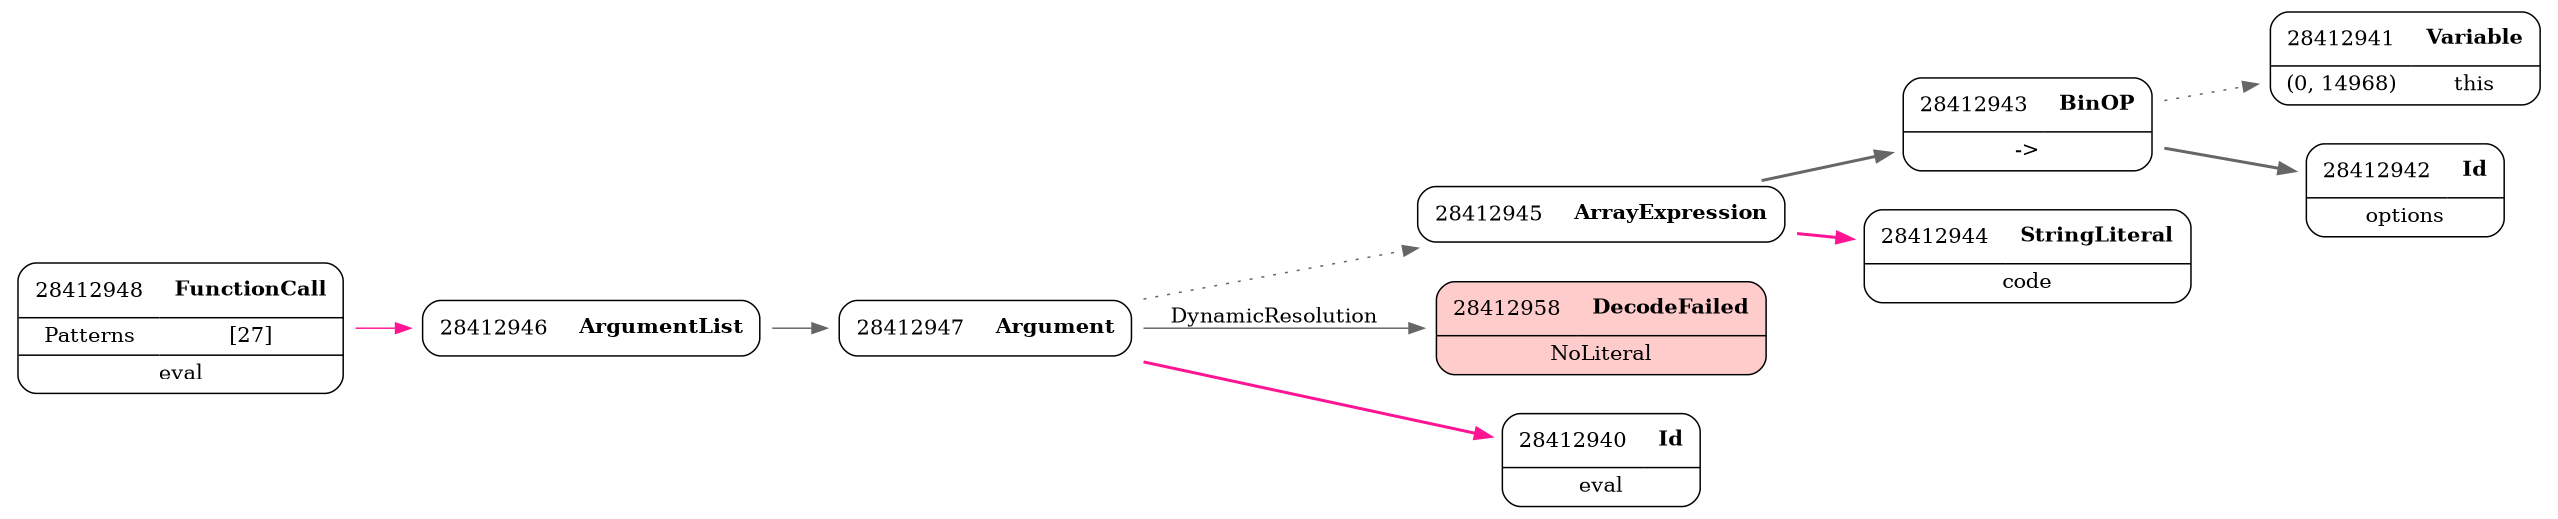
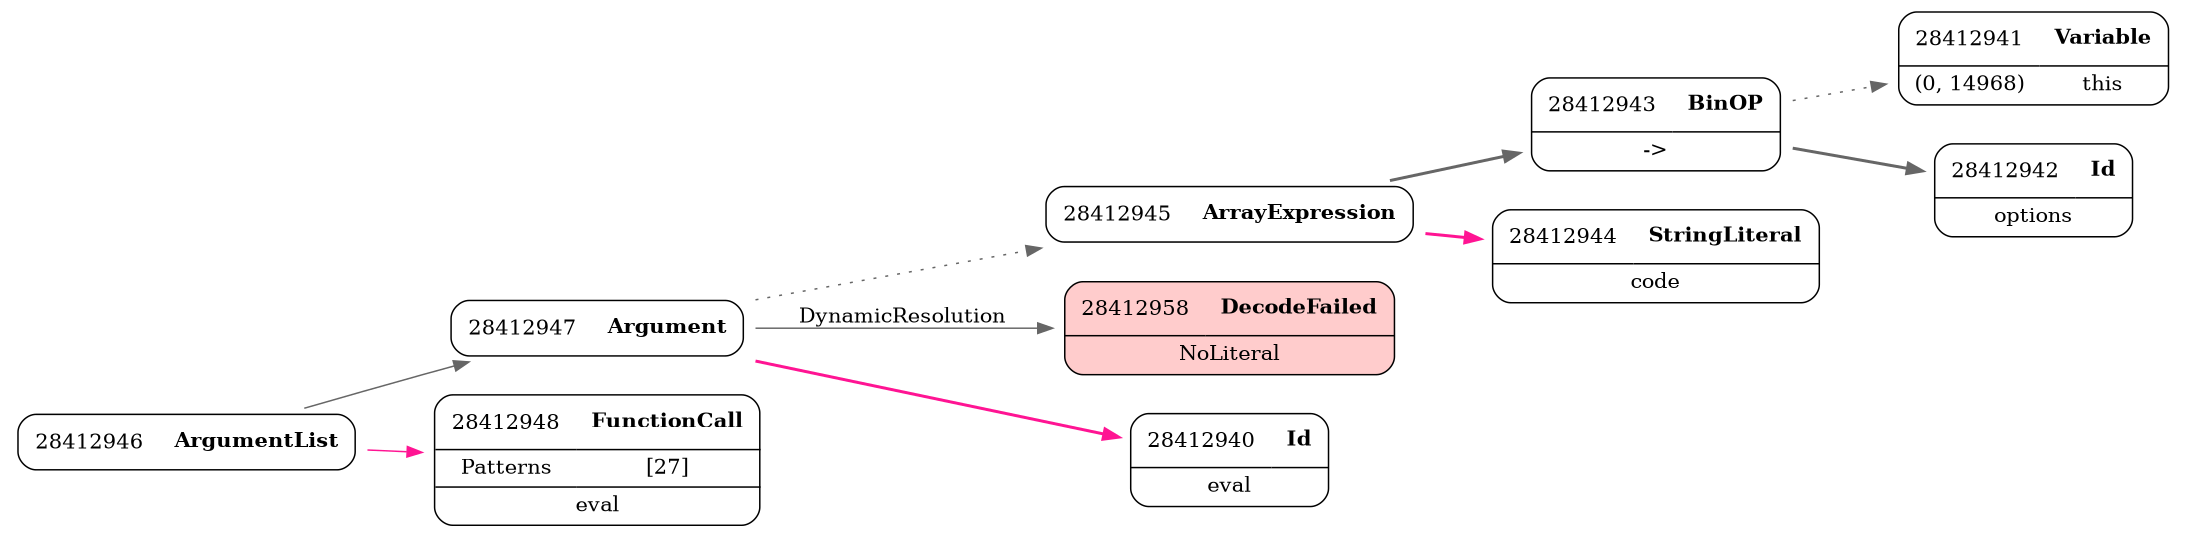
edge "28412948" -> "28412946": reversed
